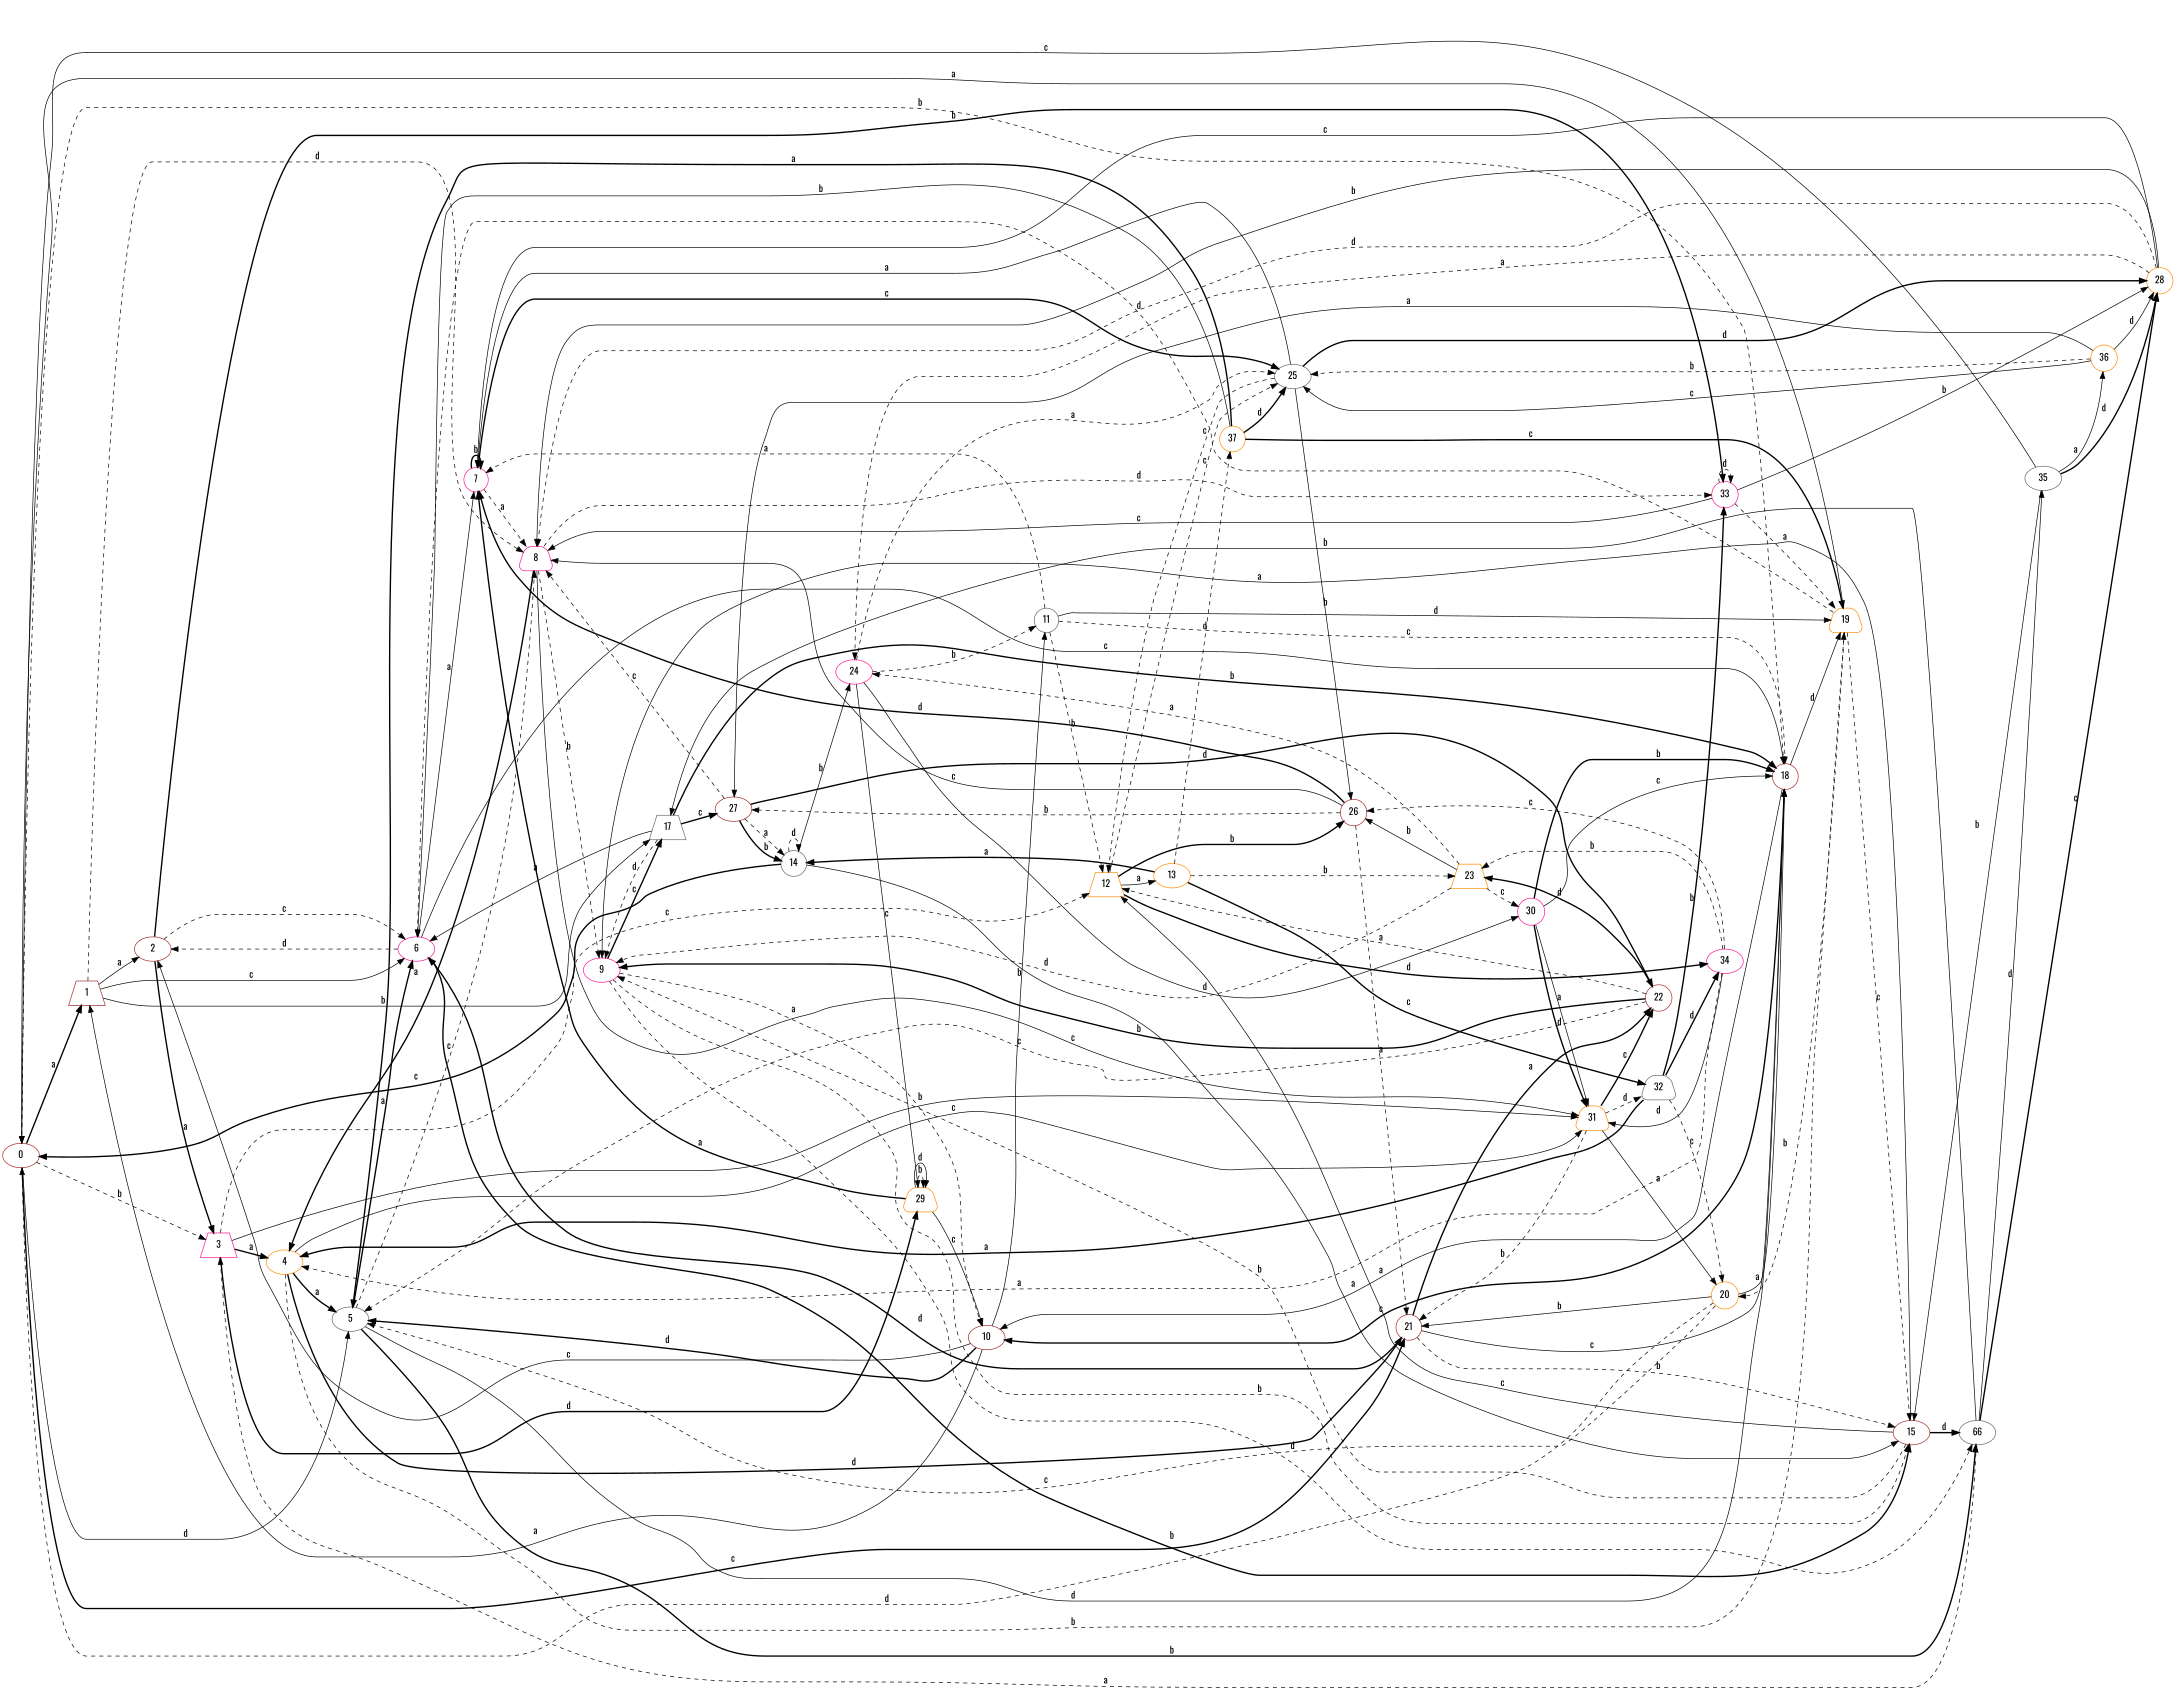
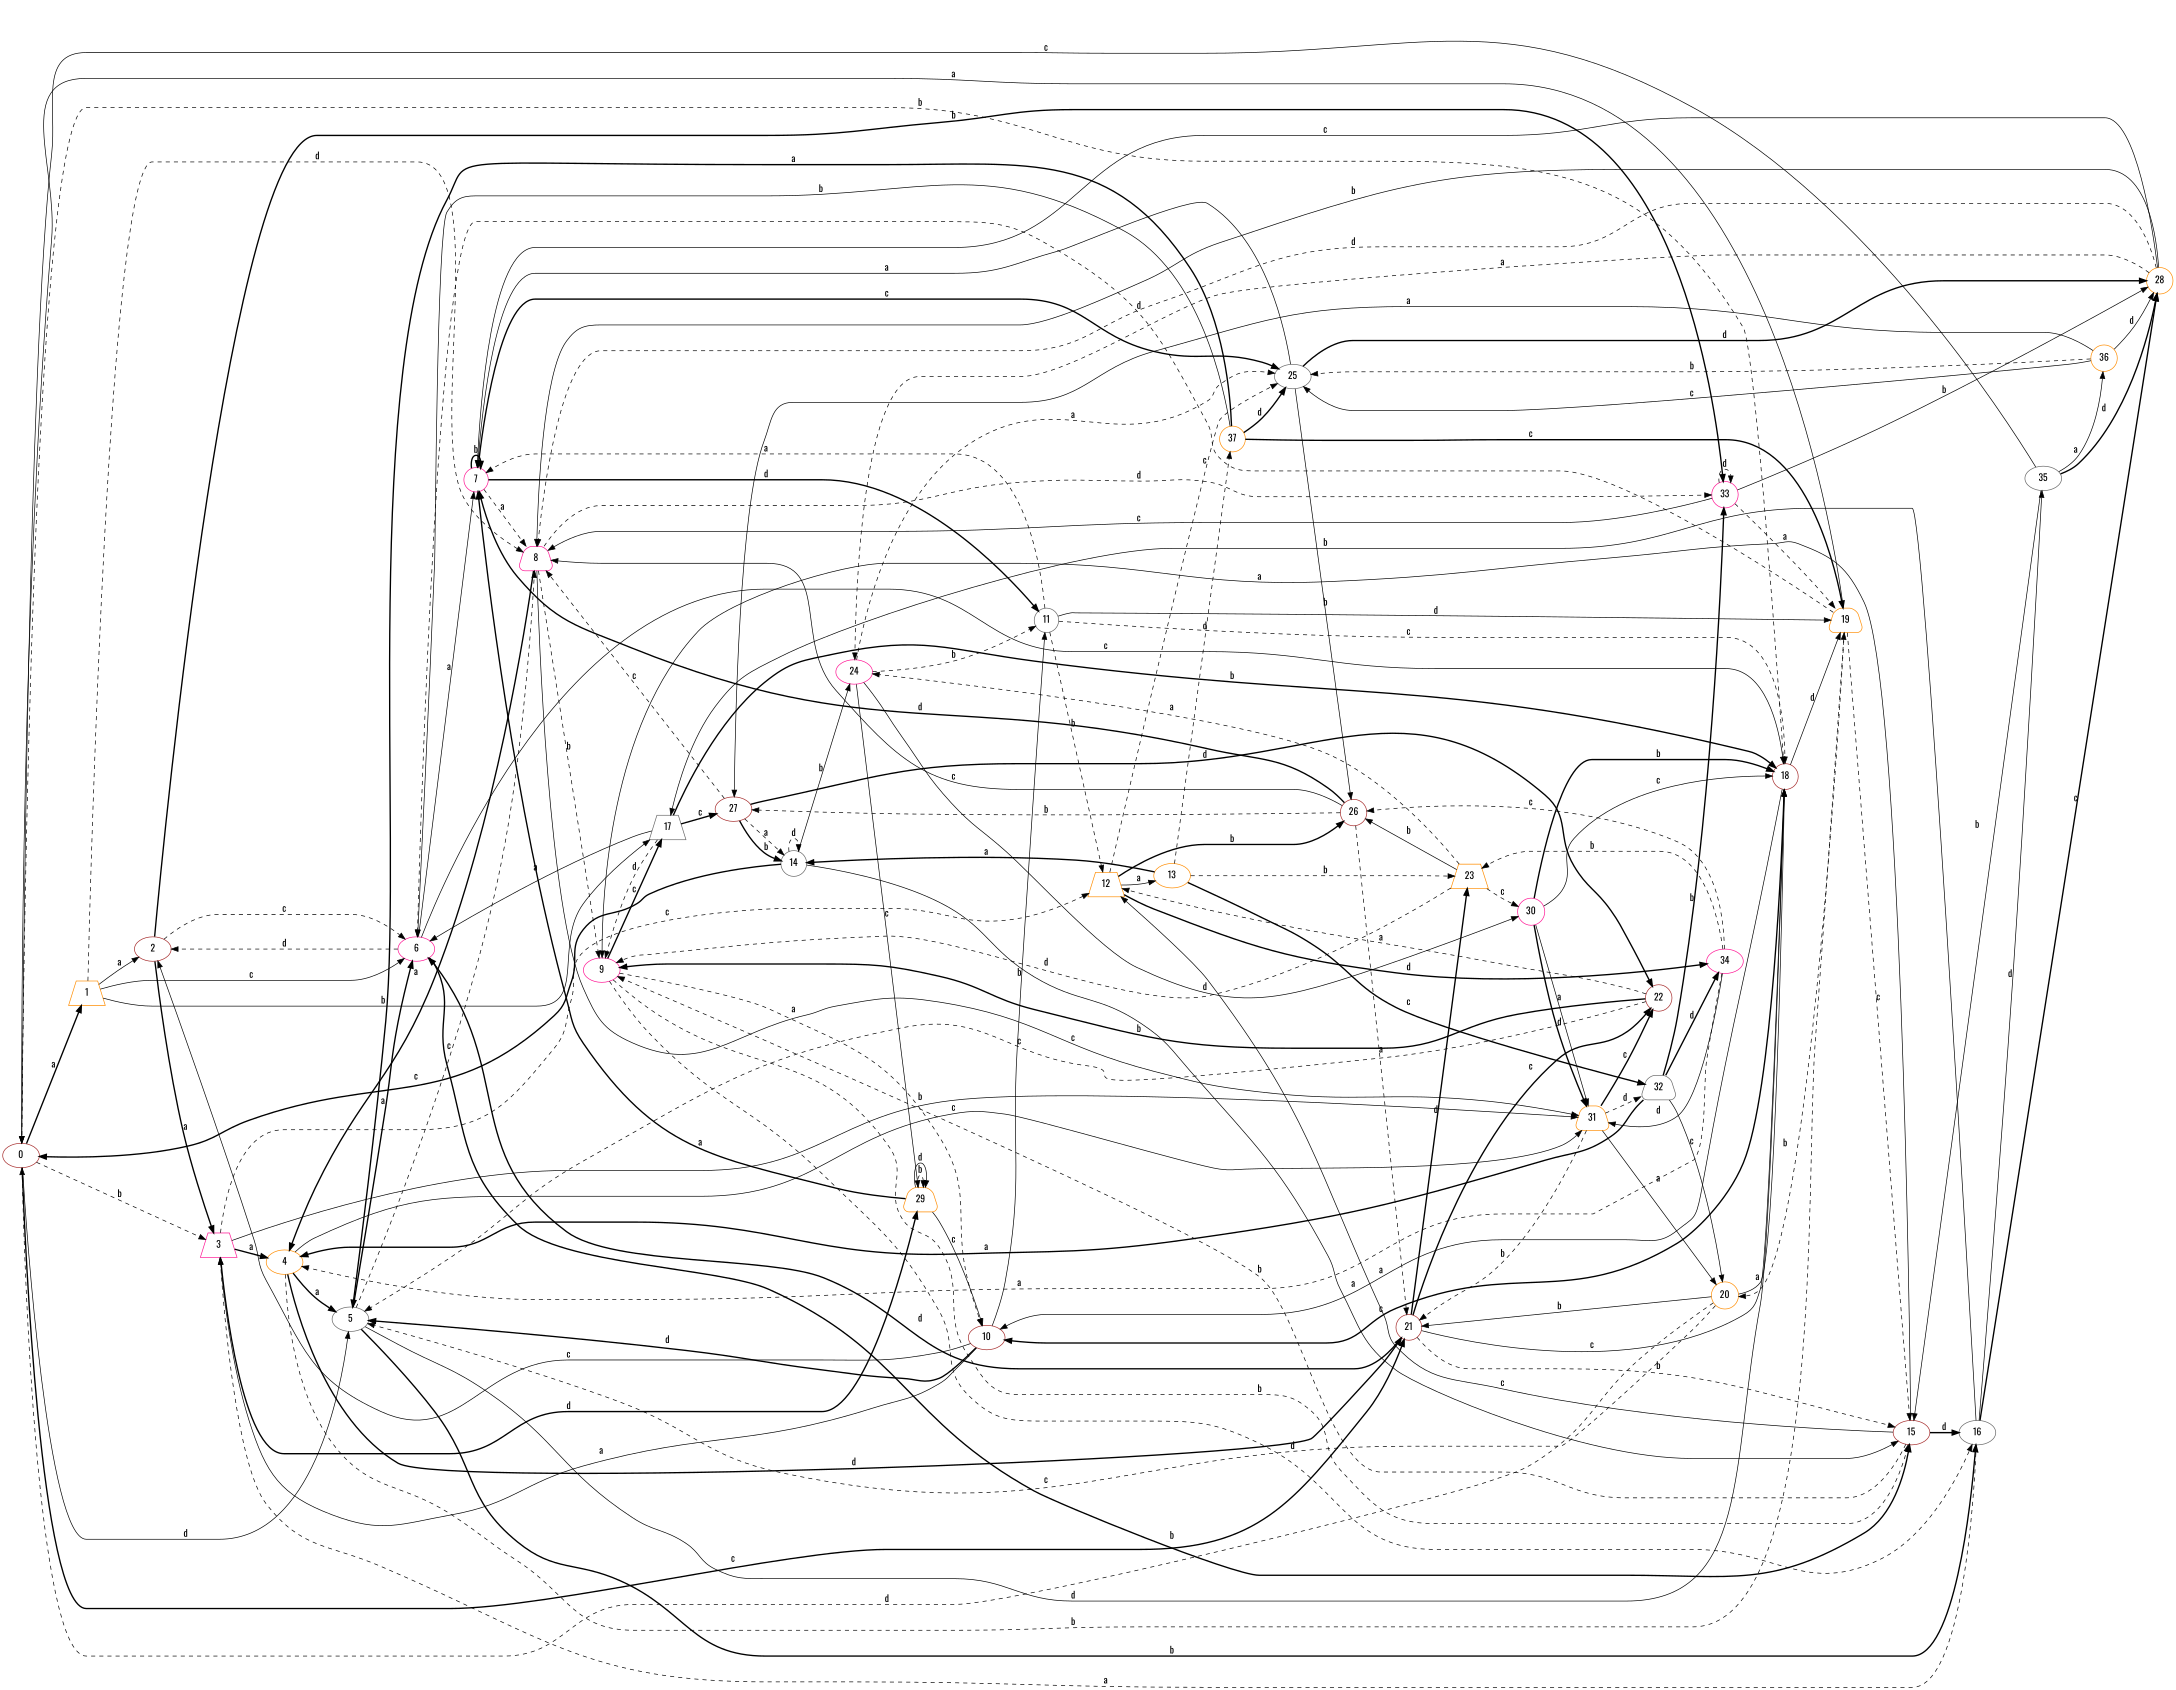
edge "7" -> "11": added, label "d"
edge "25" -> "12": removed, label "c"
edge "22" -> "23": now "21" -> "23"
node "1": color brown -> darkorange
edge "21" -> "22": label "a" -> "c"
edge "32" -> "20": style dashed -> solid
node "66": label "66" -> "16"
edge "10" -> "1": now "10" -> "3"
